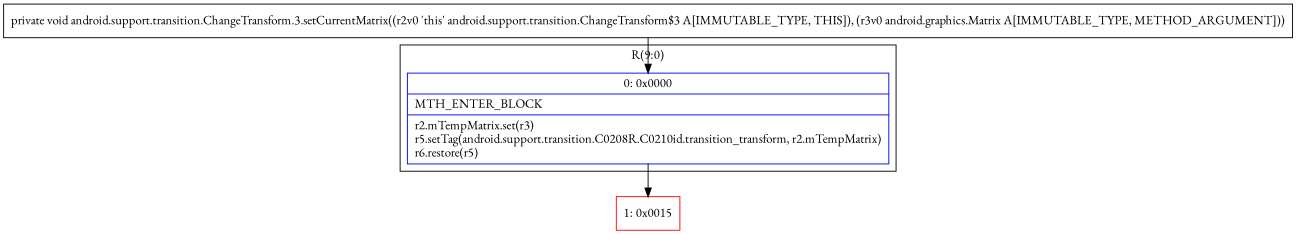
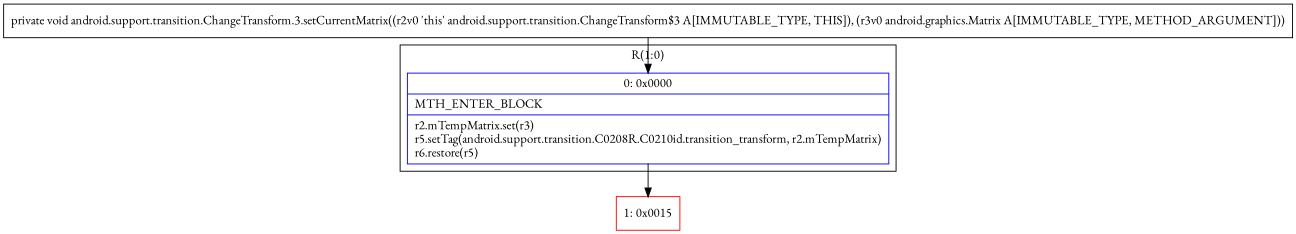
cluster "R(9:0)": label "R(9:0)" -> "R(1:0)"
